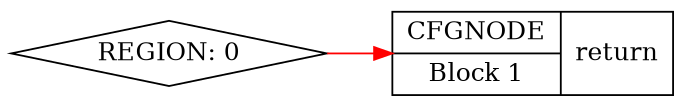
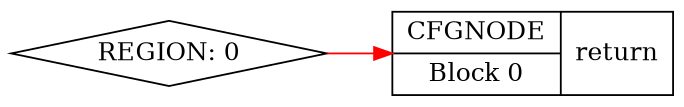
node "CFGNODE": text "Block 1" -> "Block 0"
